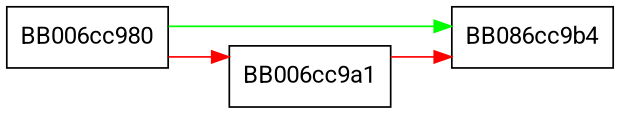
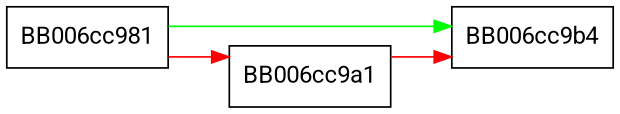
node "BB006cc980": label "BB006cc980" -> "BB006cc981"
node "BB086cc9b4": label "BB086cc9b4" -> "BB006cc9b4"
